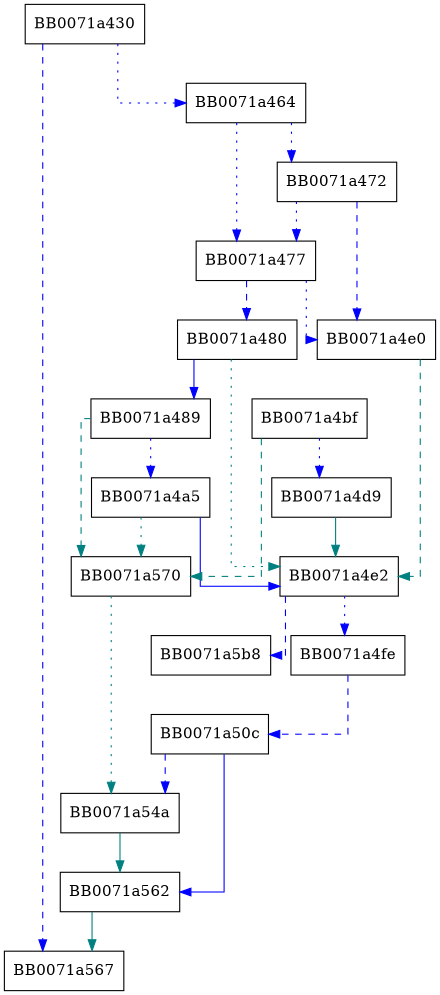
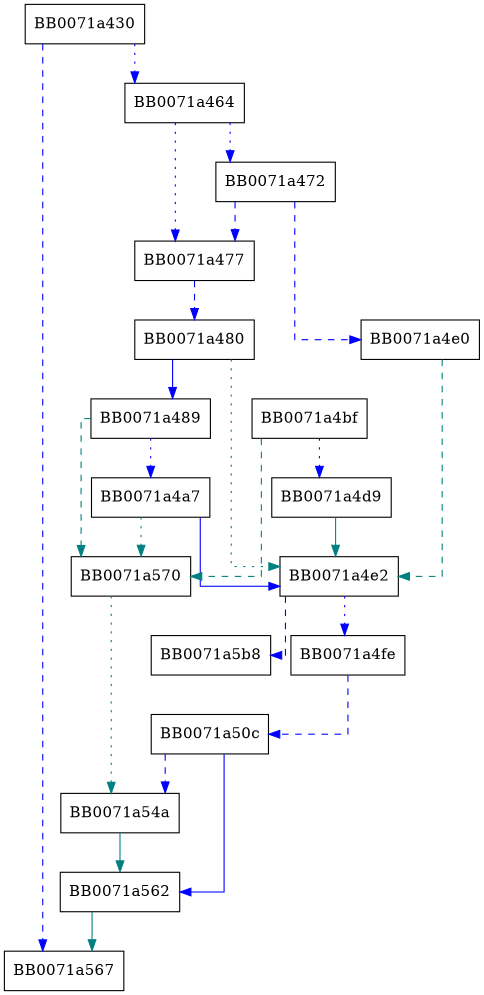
edge "BB0071a472" -> "BB0071a477": style dotted -> dashed
edge "BB0071a477" -> "BB0071a4e0": removed
node "BB0071a4a5": label "BB0071a4a5" -> "BB0071a4a7"
